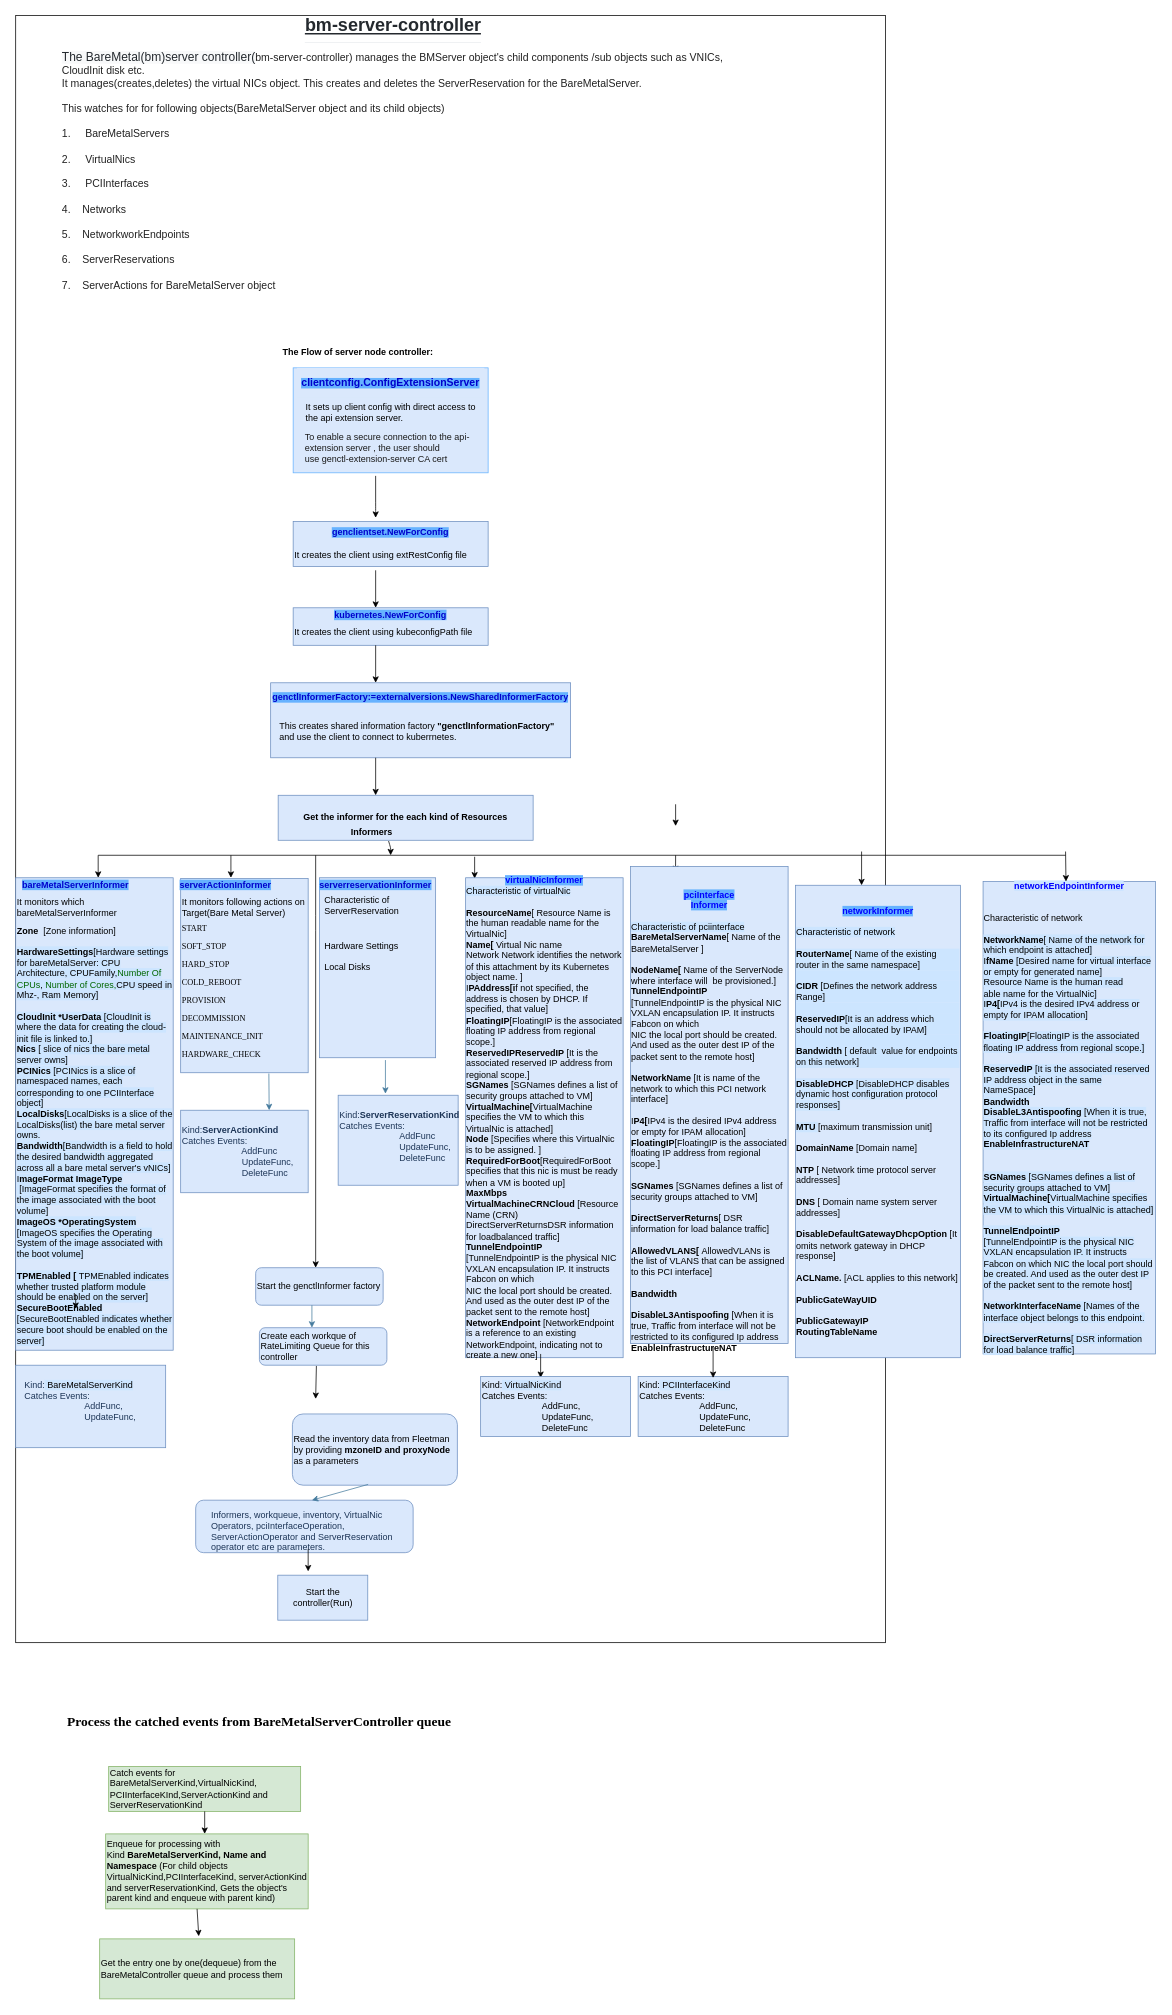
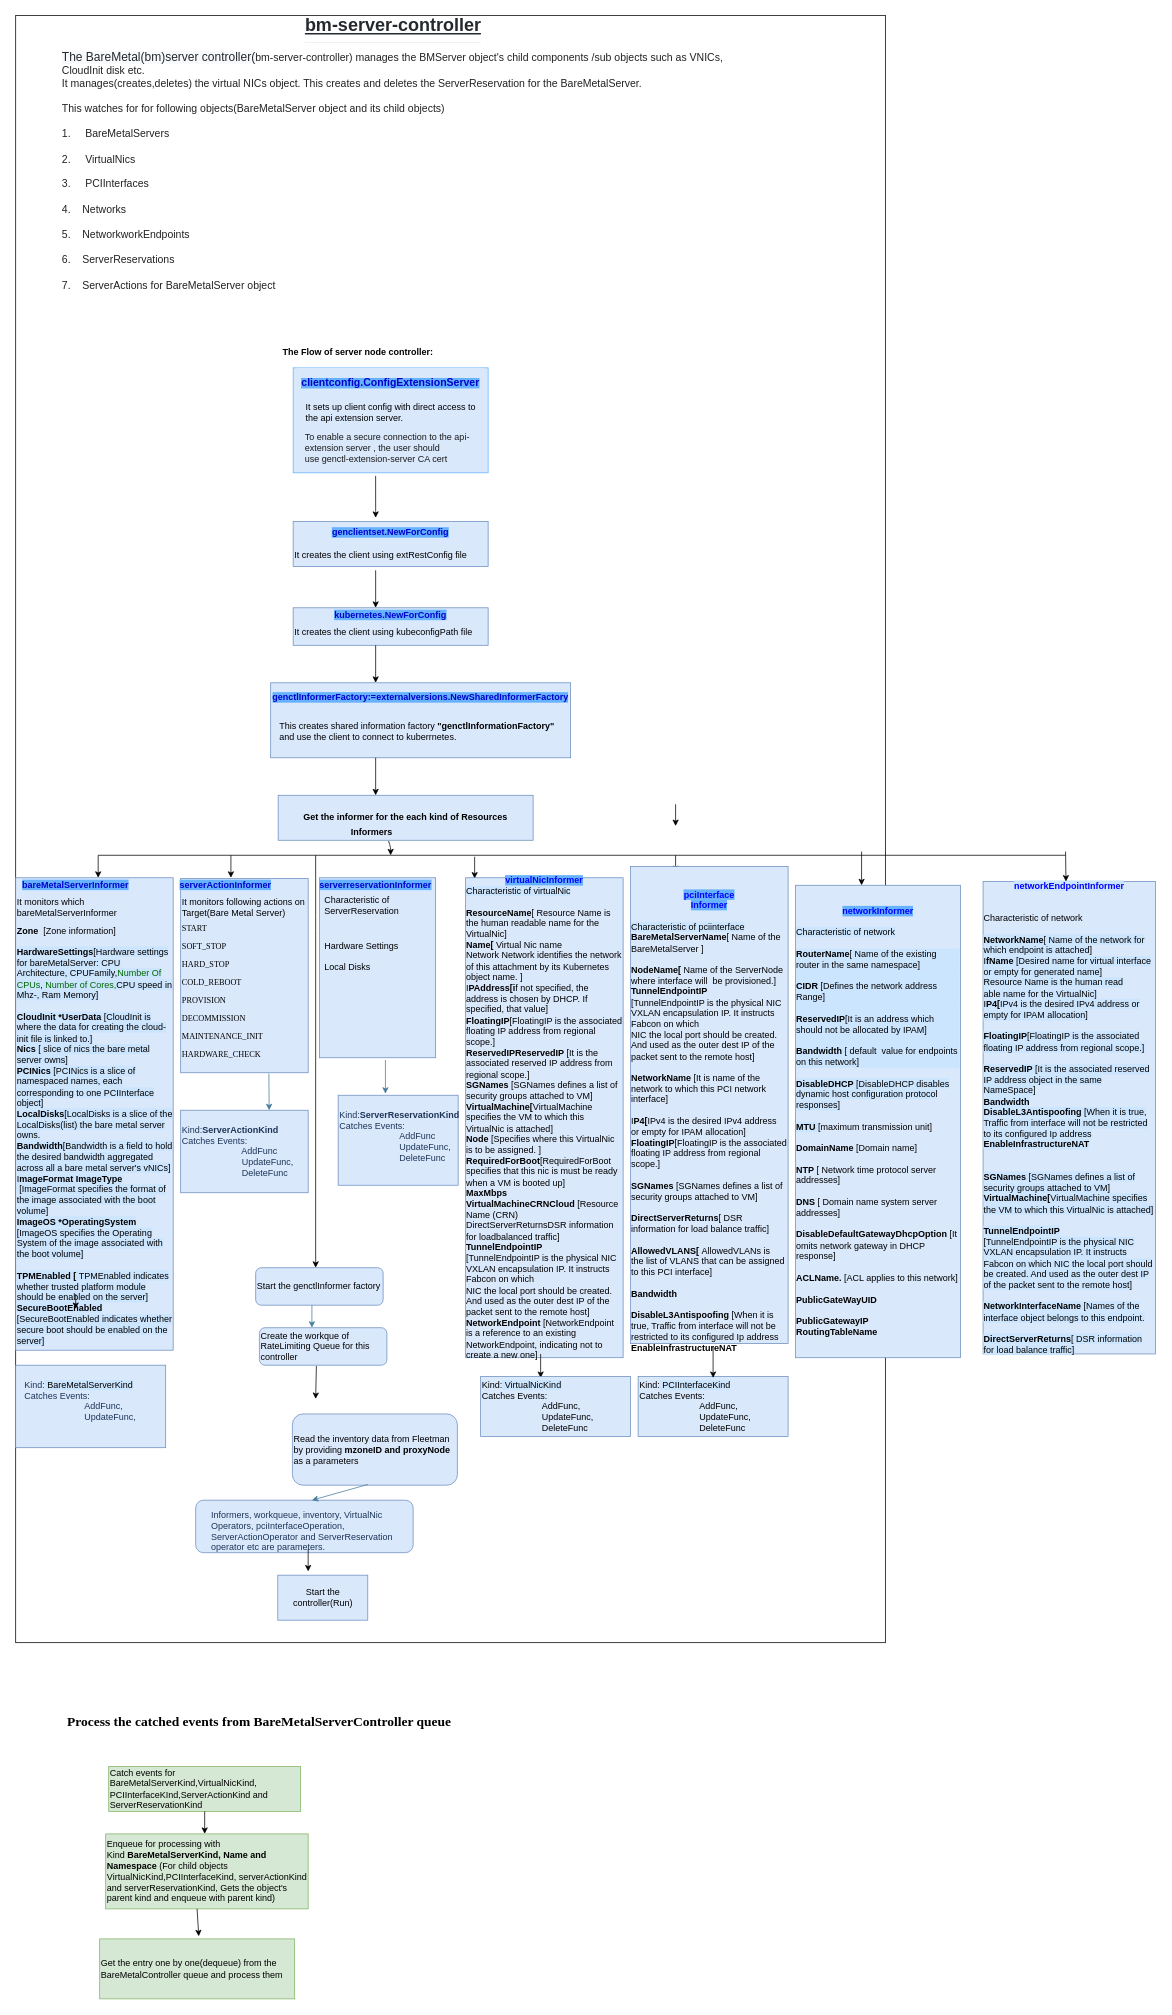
node "Create each workque of RateLimiting Queue for this controller": label "Create each workque of RateLimiting Queue for this controller" -> "Create the workque of RateLimiting Queue for this controller"
